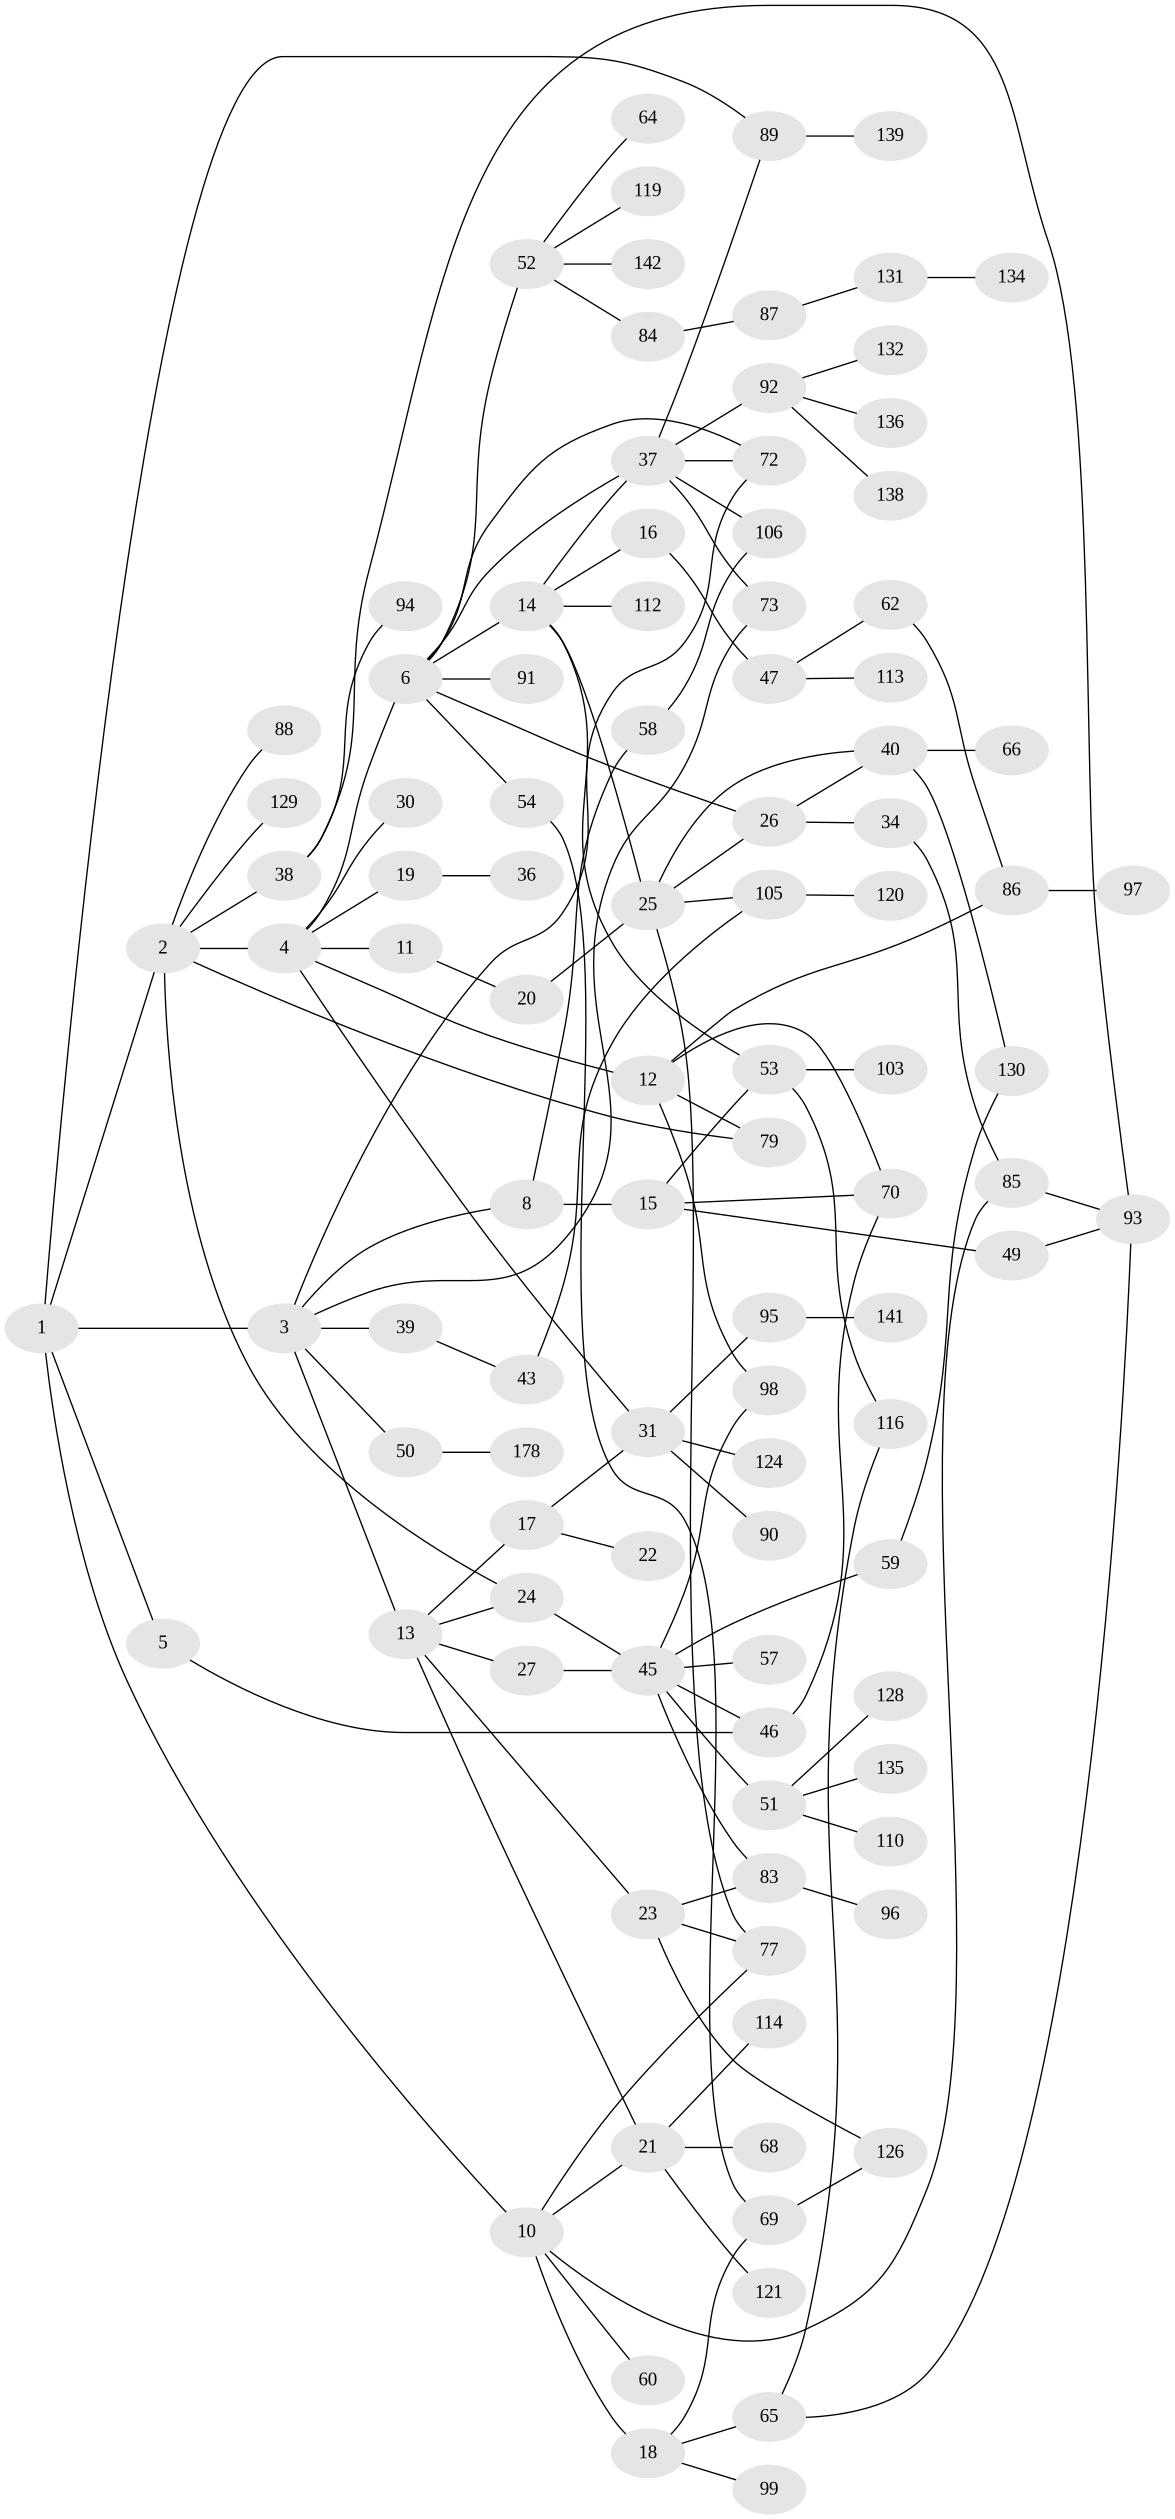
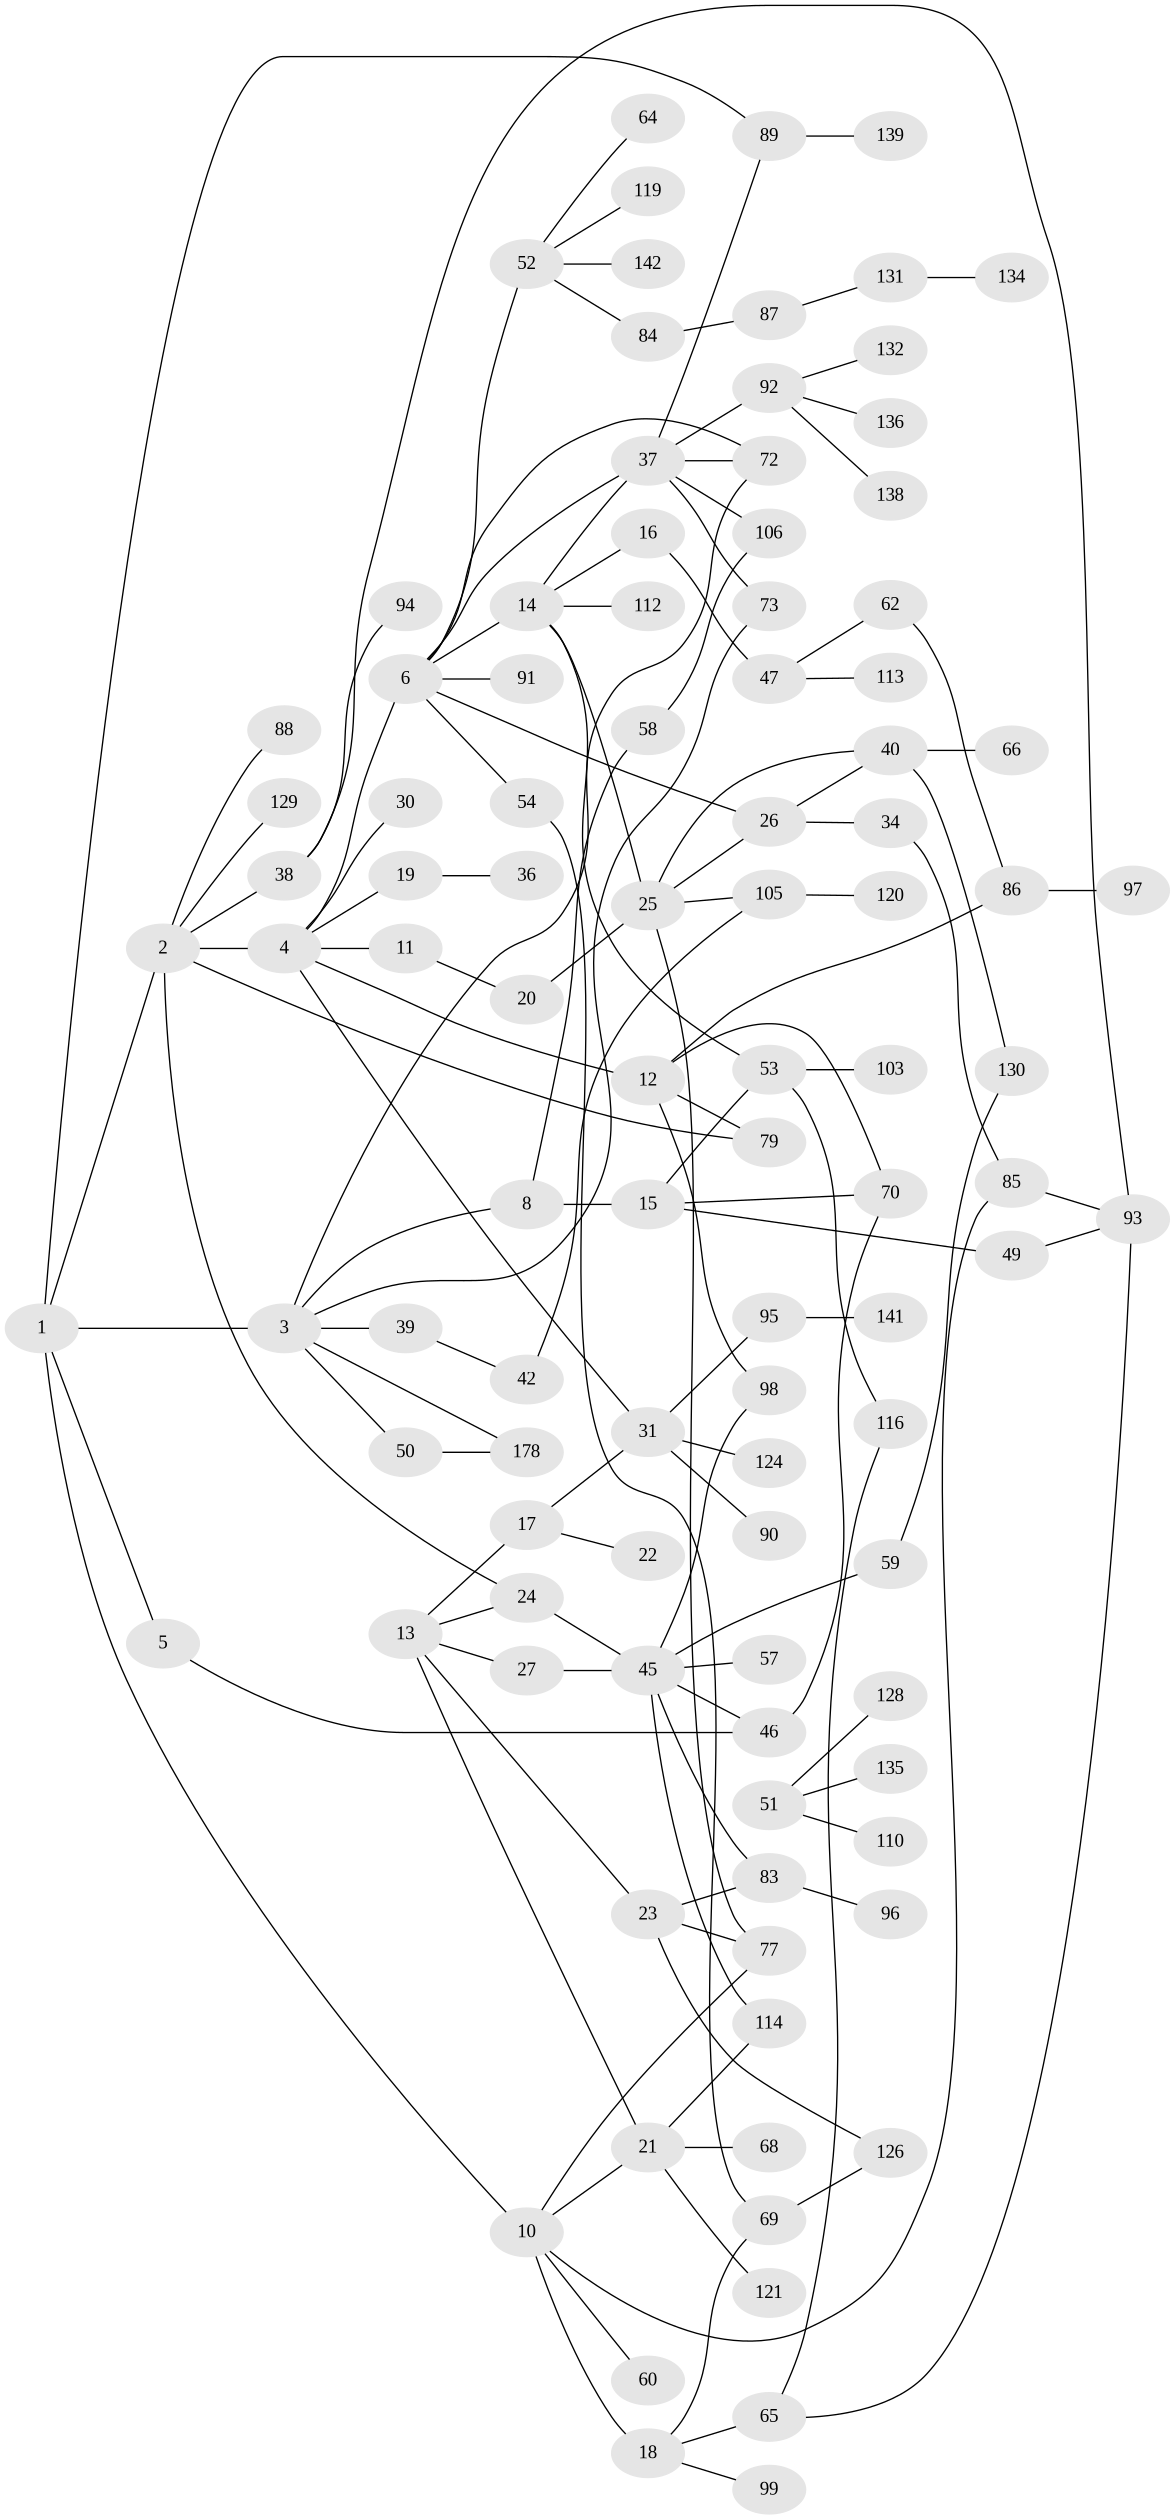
node "43": label "43" -> "42"
edge "3" -- "13": now "3" -- "178"
edge "45" -- "51": now "45" -- "114"
